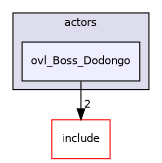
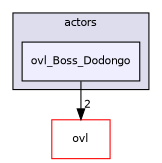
node "include": label "include" -> "ovl"
